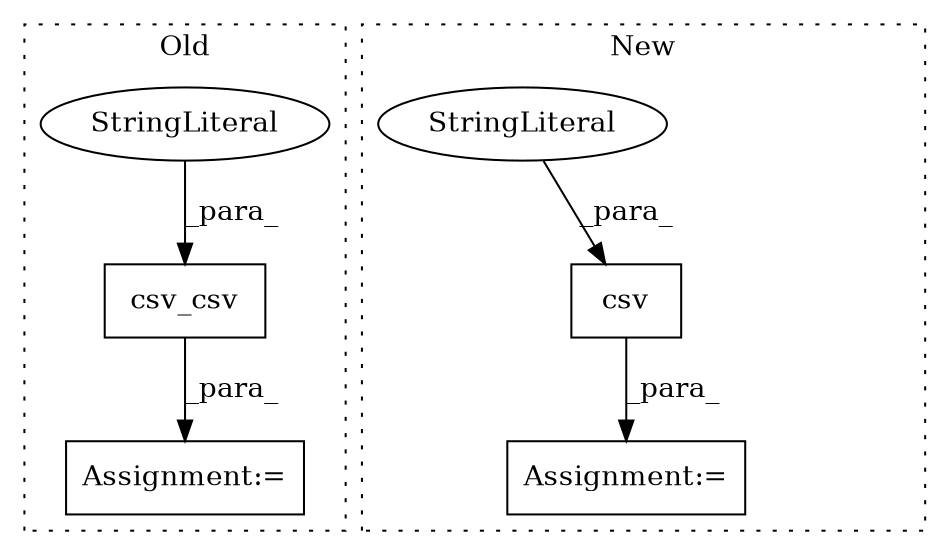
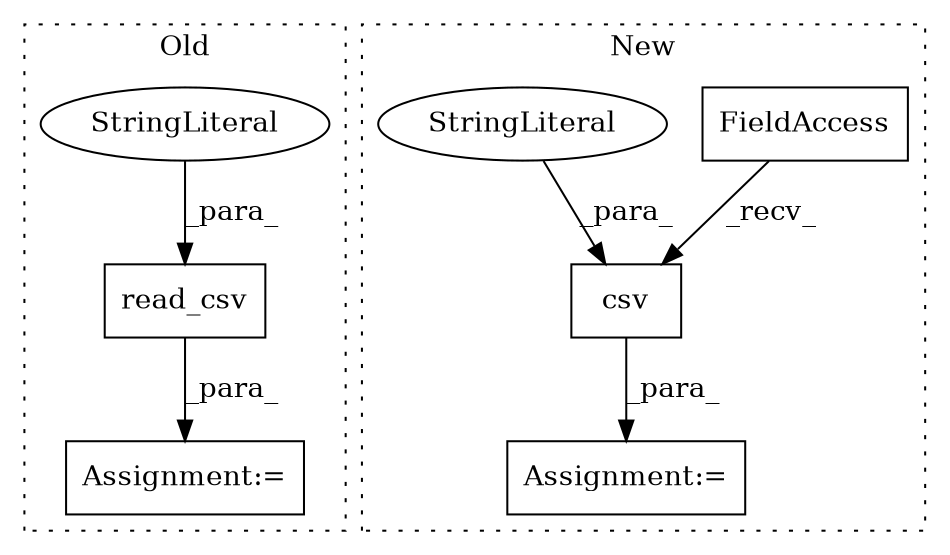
node "FieldAccess": added
node "csv_csv": label "csv_csv" -> "read_csv"
